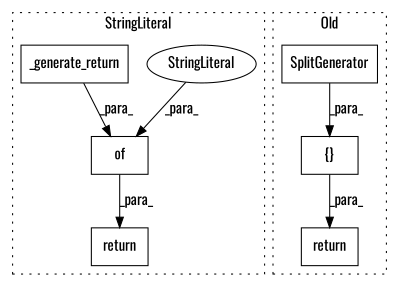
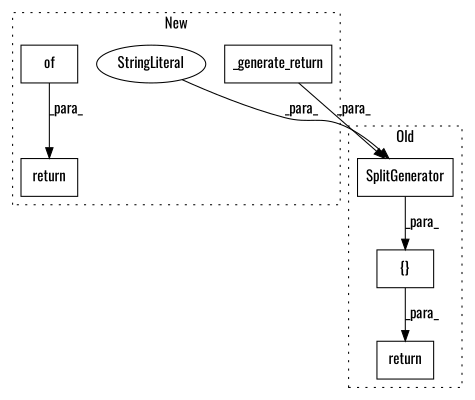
cluster "StringLiteral": label "StringLiteral" -> "New"
edge "_generate_return" -> "of": now "_generate_return" -> "SplitGenerator"
edge "StringLiteral" -> "of": now "StringLiteral" -> "SplitGenerator"
